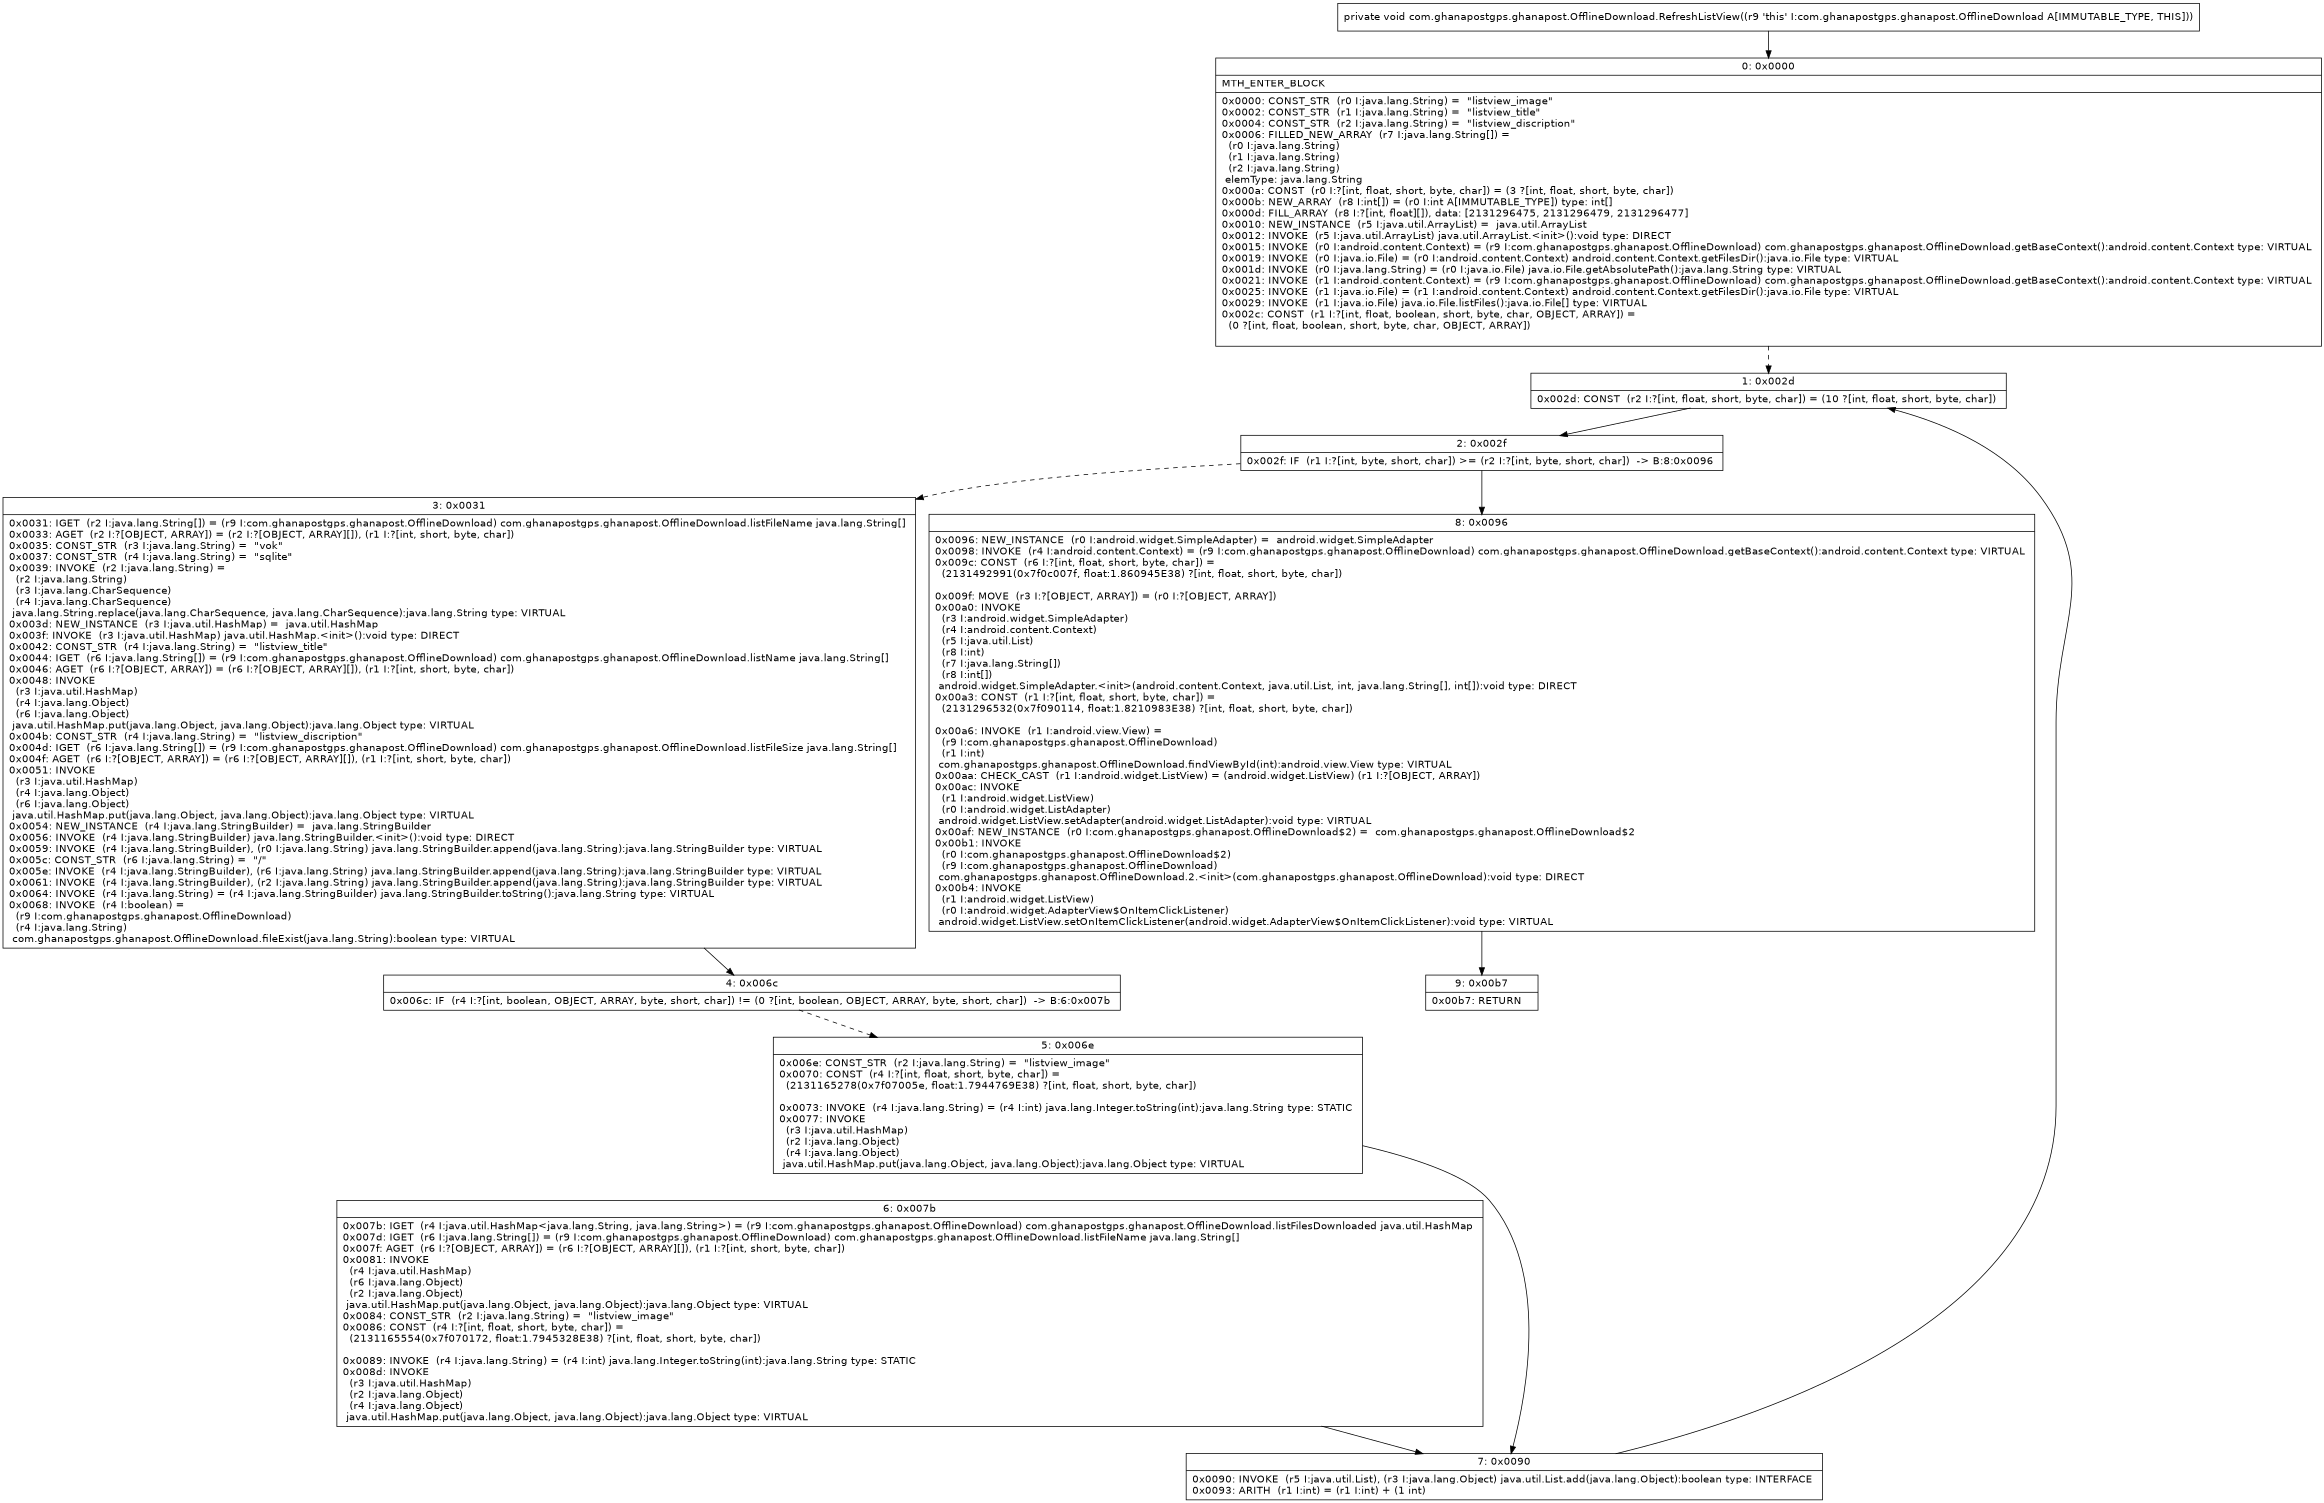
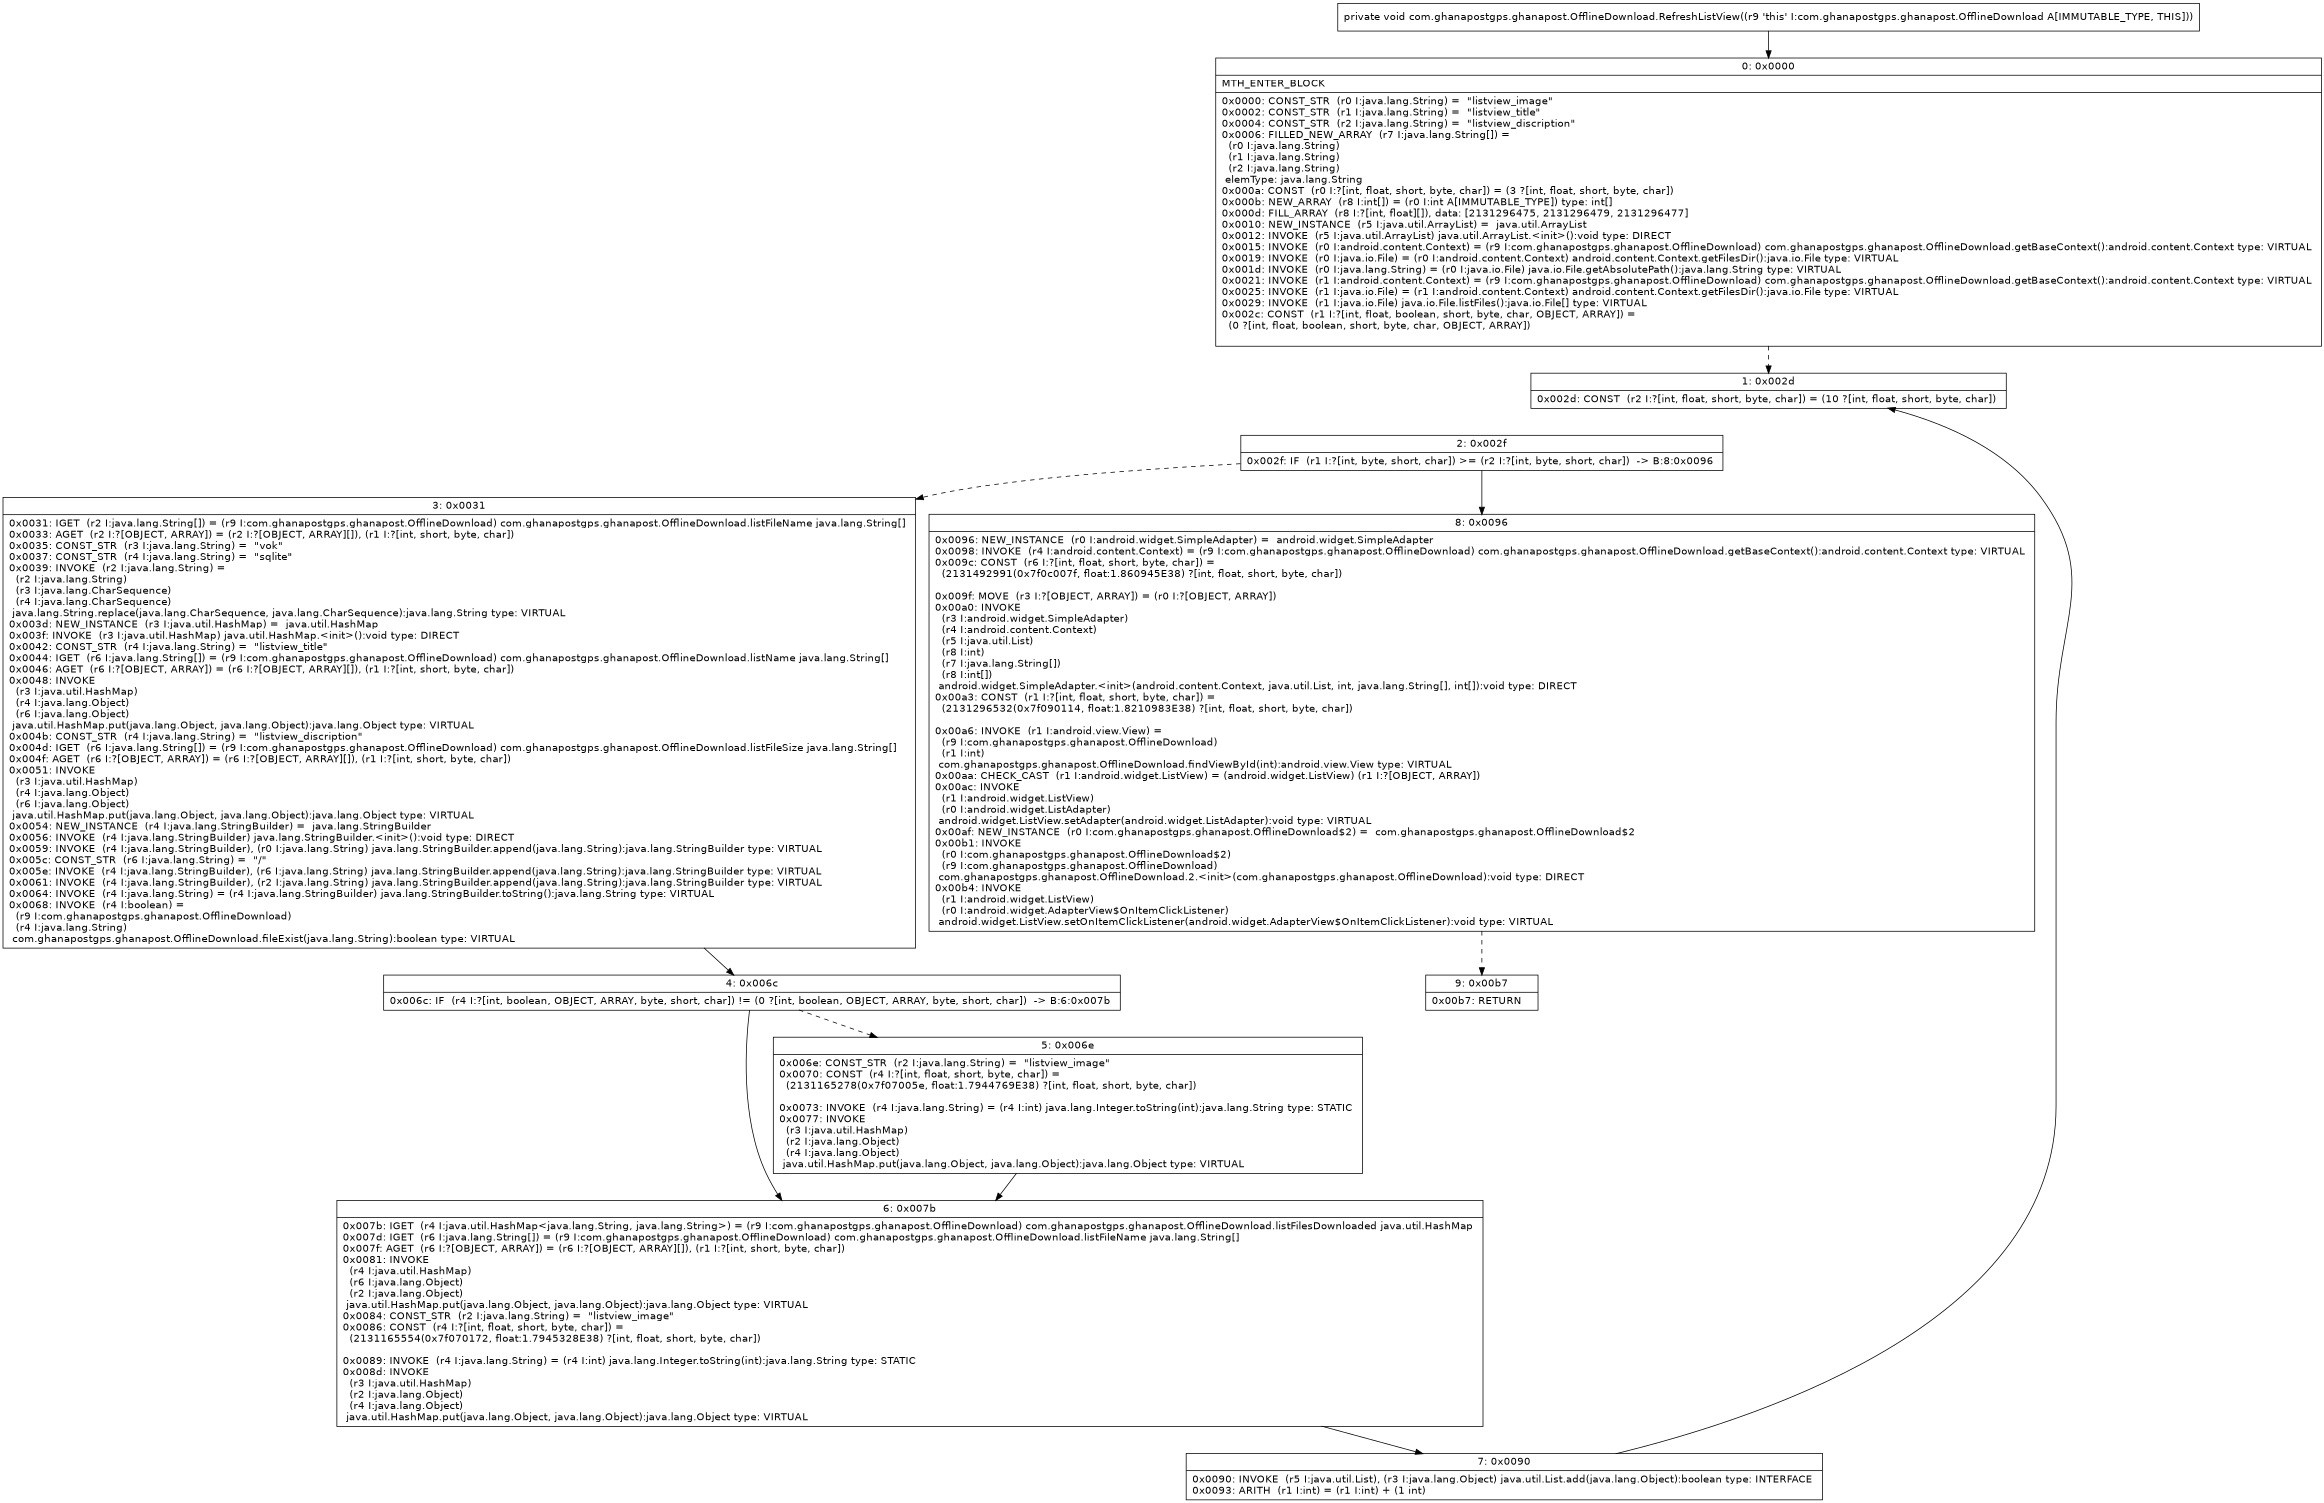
edge "1: 0x002d" -> "2: 0x002f": removed
edge "8: 0x0096" -> "9: 0x00b7": style solid -> dashed
edge "4: 0x006c" -> "6: 0x007b": added
edge "5: 0x006e" -> "7: 0x0090": now "5: 0x006e" -> "6: 0x007b"
